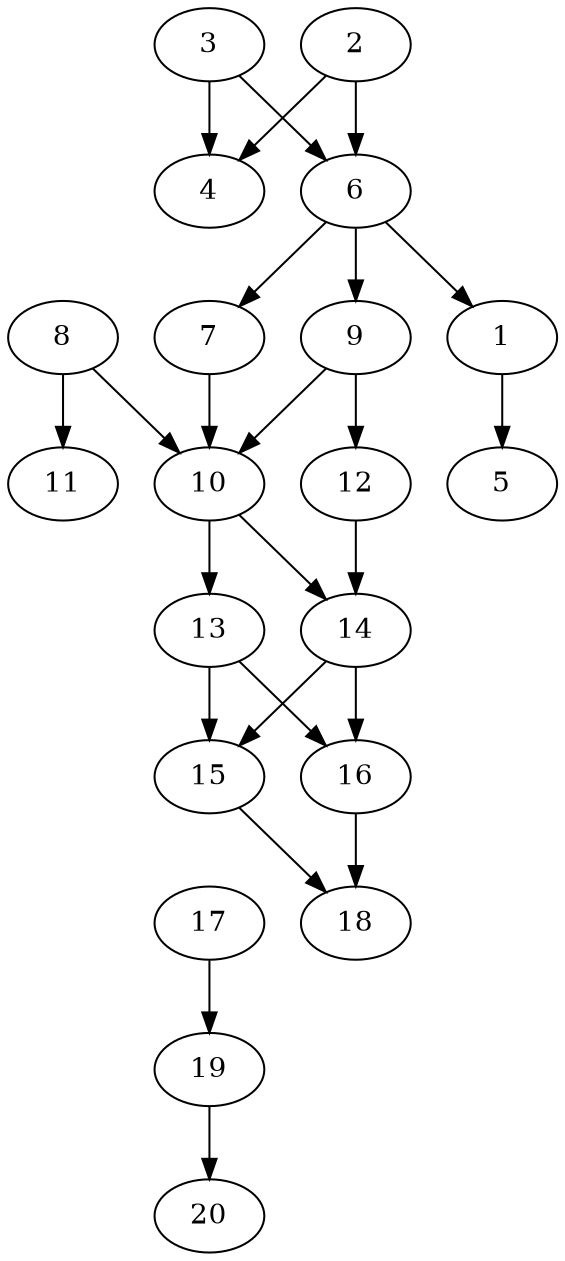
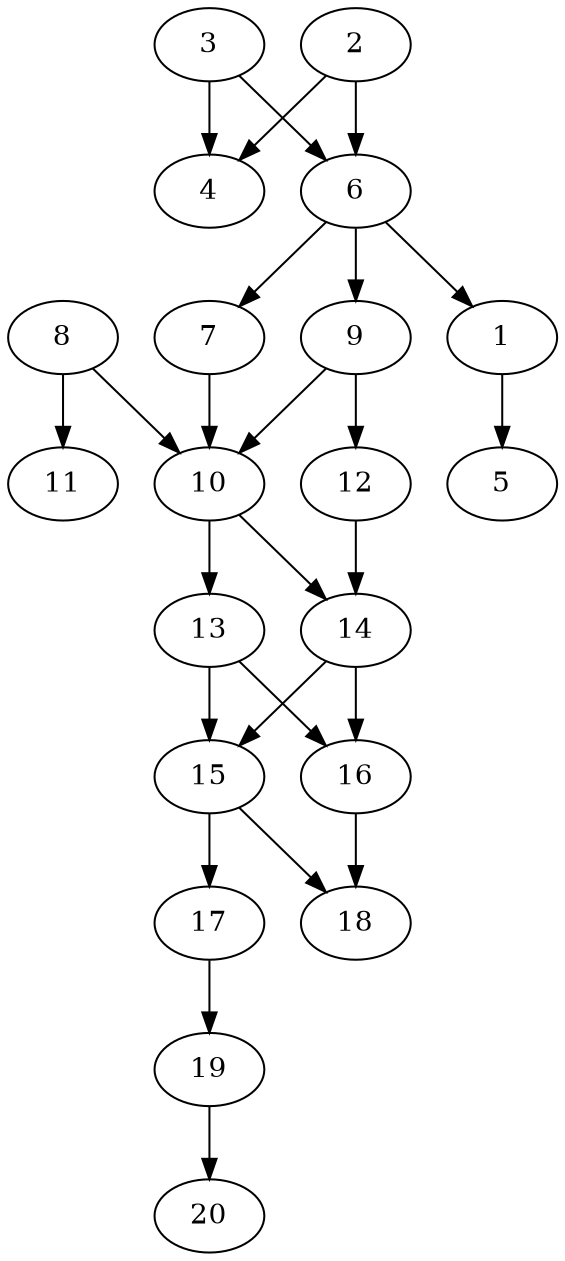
edge "15" -> "17": added
